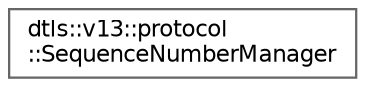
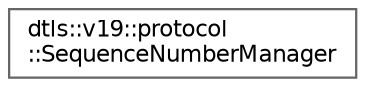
node "dtls::v13::protocol ::SequenceNumberManager": label "dtls::v13::protocol ::SequenceNumberManager" -> "dtls::v19::protocol ::SequenceNumberManager"
